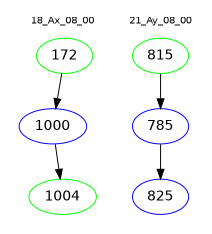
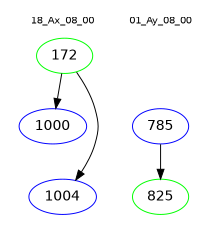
cluster "21_Ay_08_00": label "21_Ay_08_00" -> "01_Ay_08_00"
node "815": removed
edge "1000" -> "1004": now "172" -> "1004"
node "1004": color green -> blue
node "825": color blue -> green
